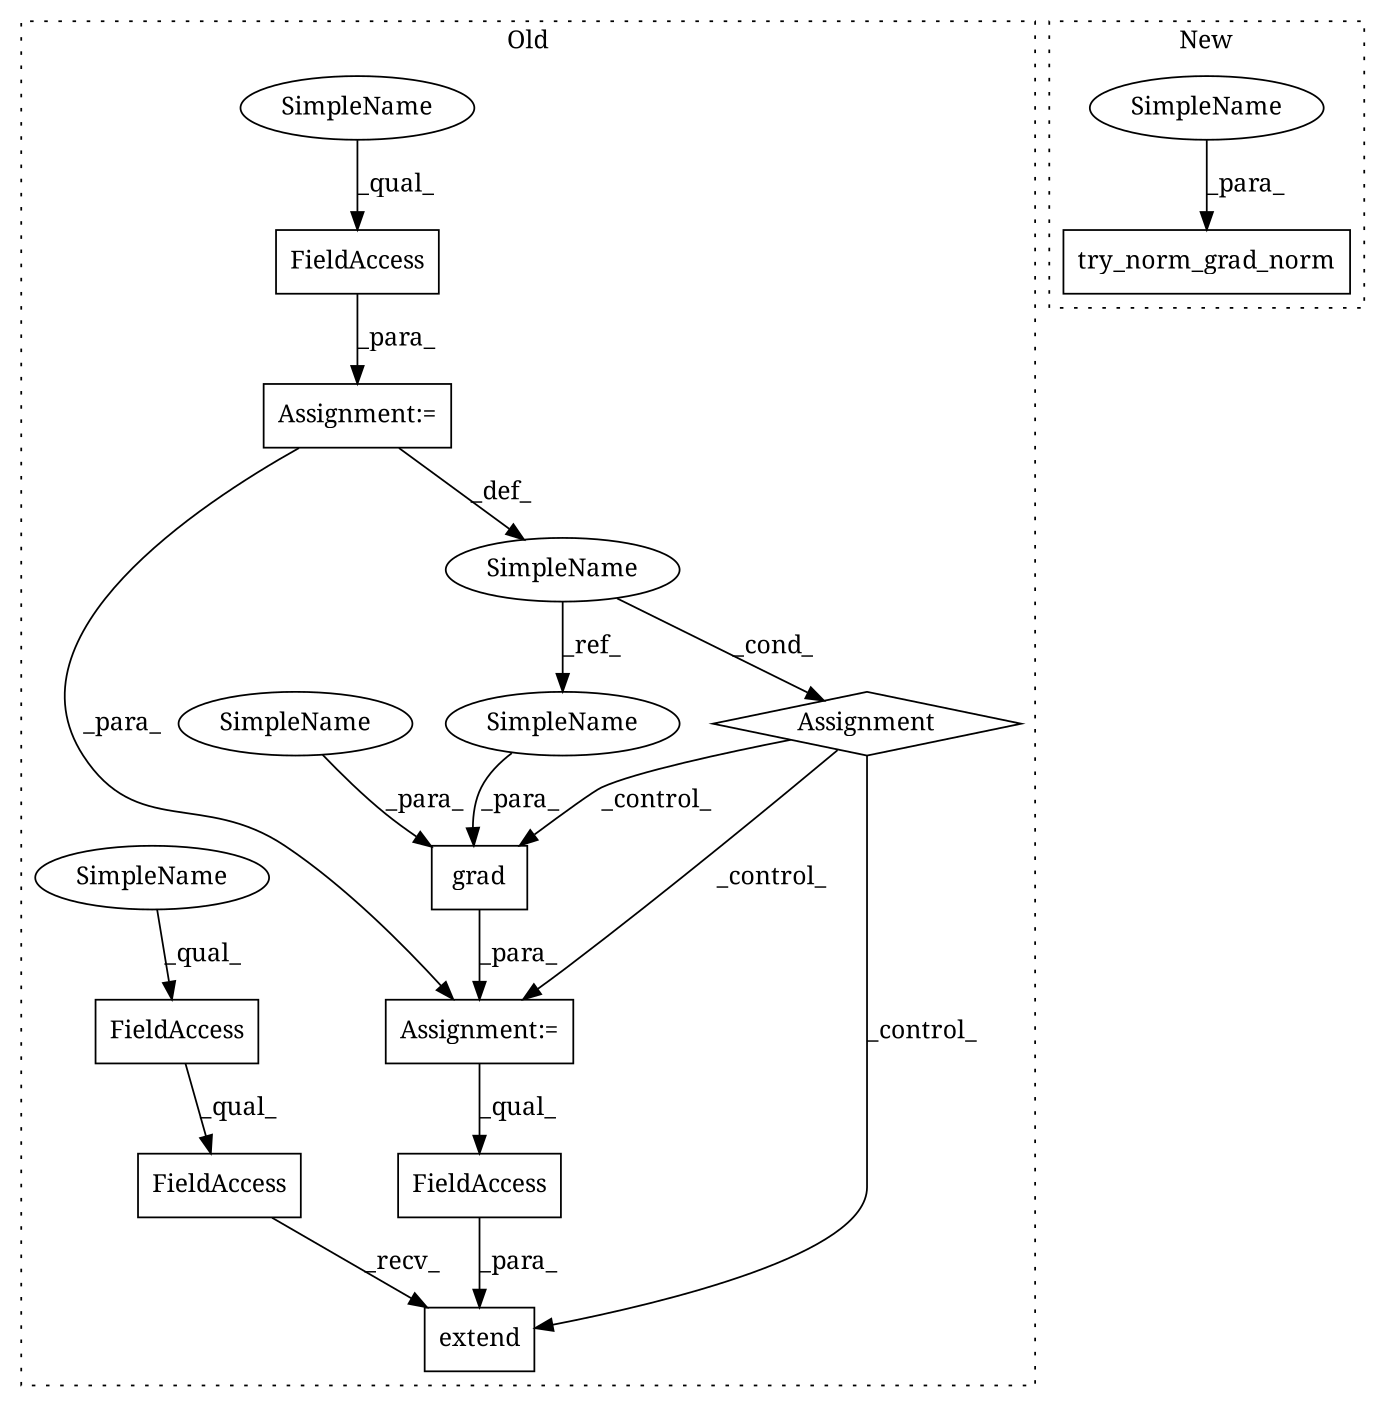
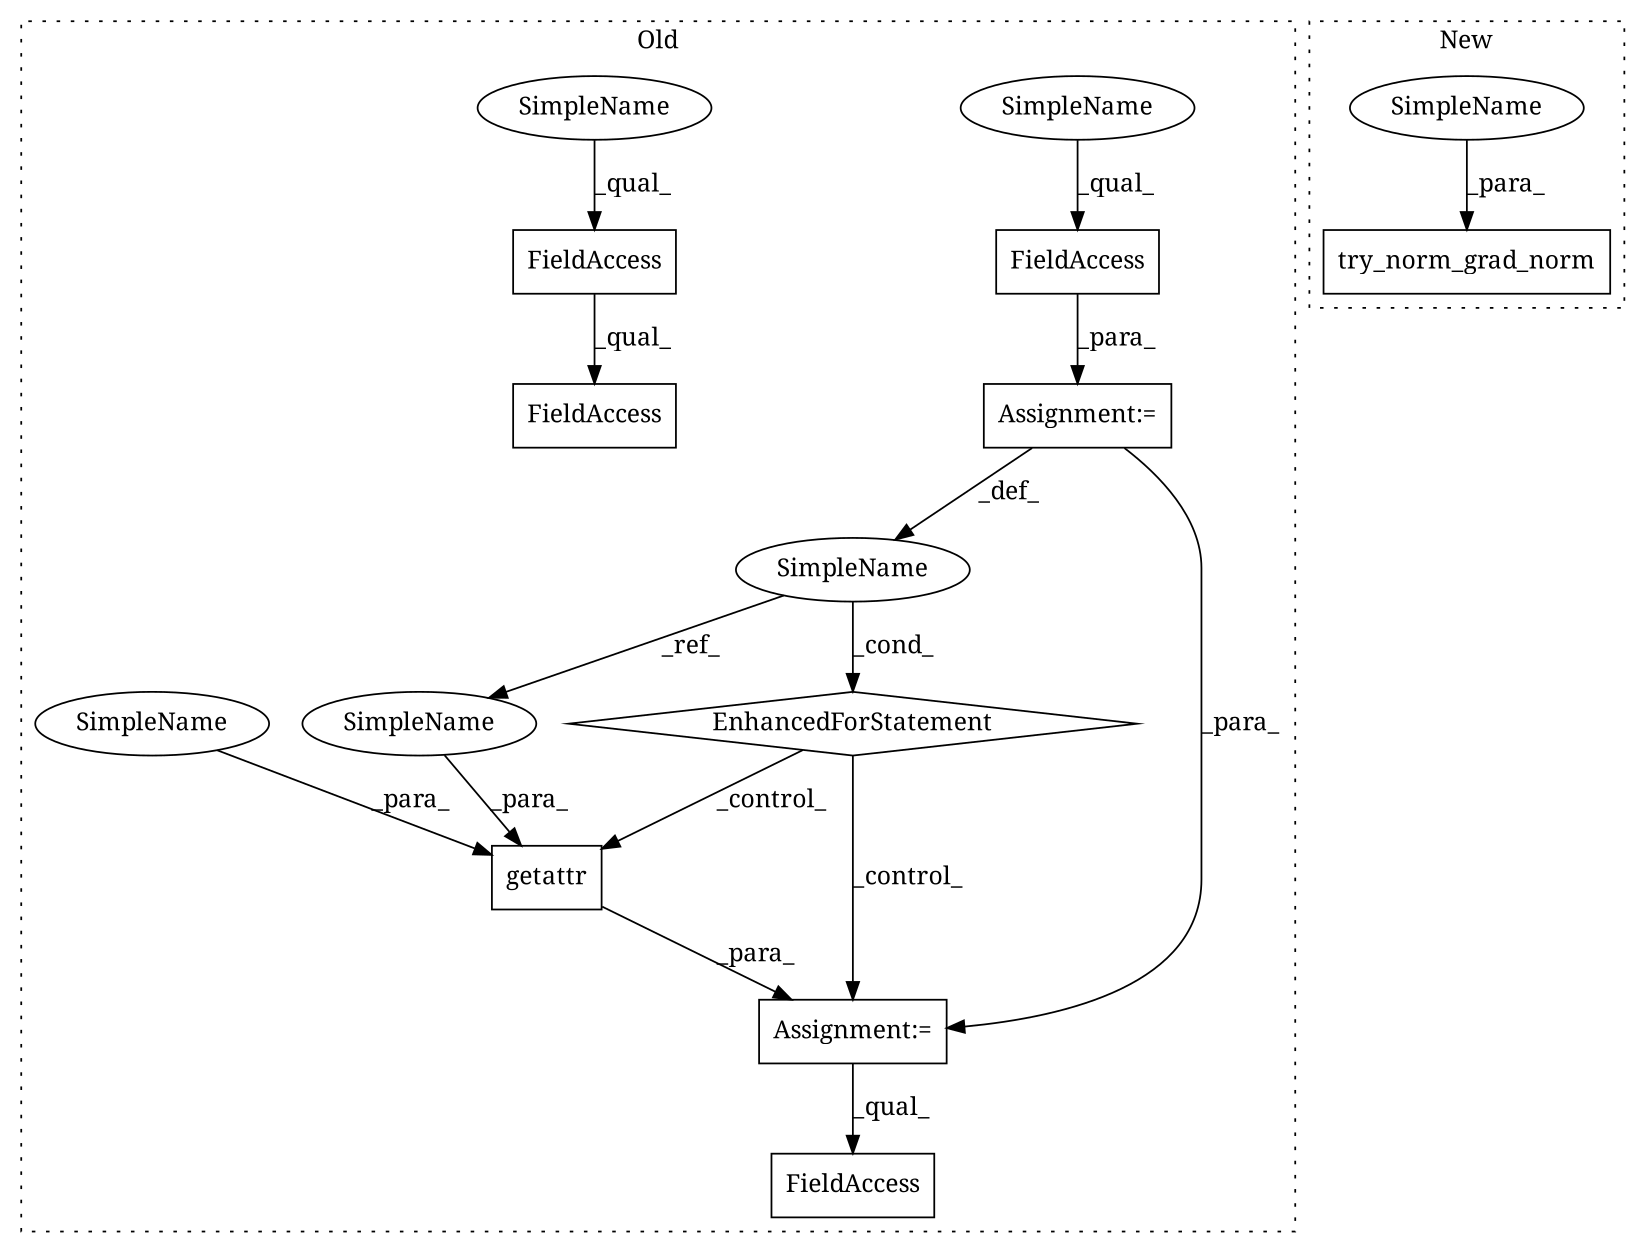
node "Assignment": label "Assignment" -> "EnhancedForStatement"
node "grad": label "grad" -> "getattr"
node "extend": removed
